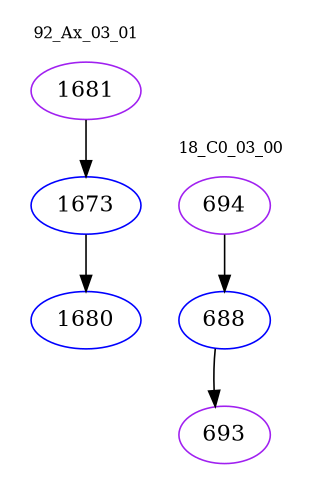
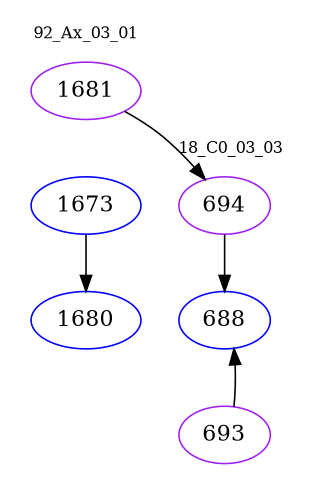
edge "1681" -> "1673": now "1681" -> "694"
cluster "18_C0_03_00": label "18_C0_03_00" -> "18_C0_03_03"
edge "688" -> "693": reversed
